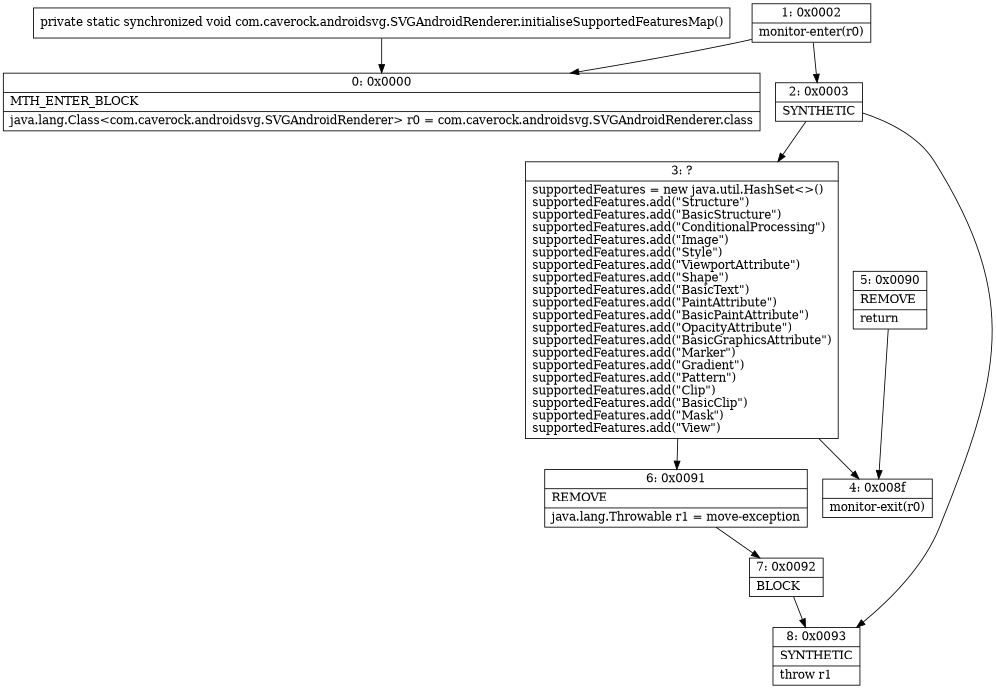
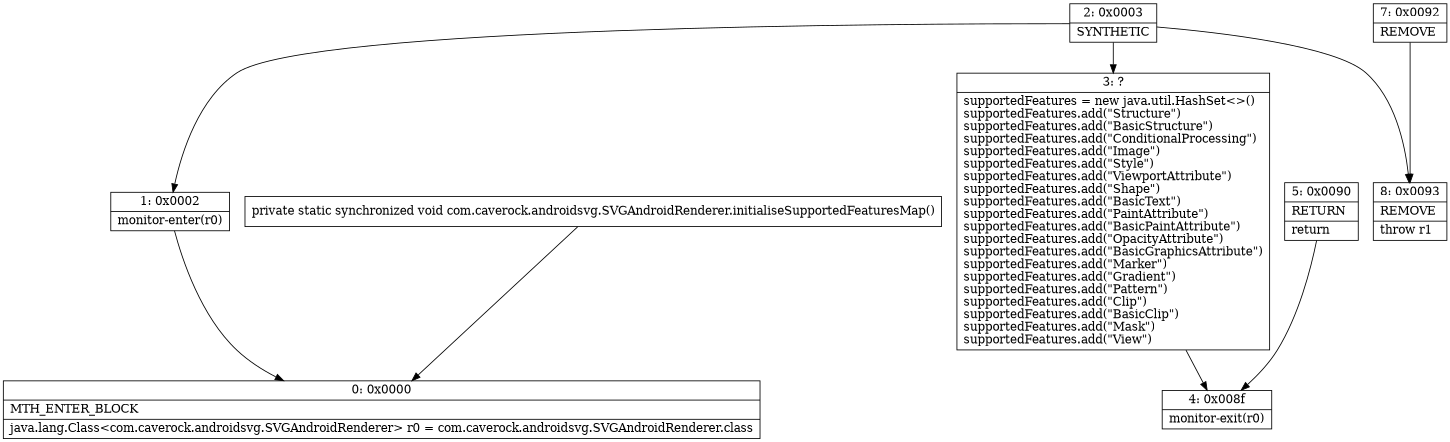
edge "1: 0x0002" -> "2: 0x0003": reversed
node "5: 0x0090": text "REMOVE" -> "RETURN"
node "6: 0x0091": removed
node "7: 0x0092": text "BLOCK" -> "REMOVE"
node "8: 0x0093": text "SYNTHETIC" -> "REMOVE"
